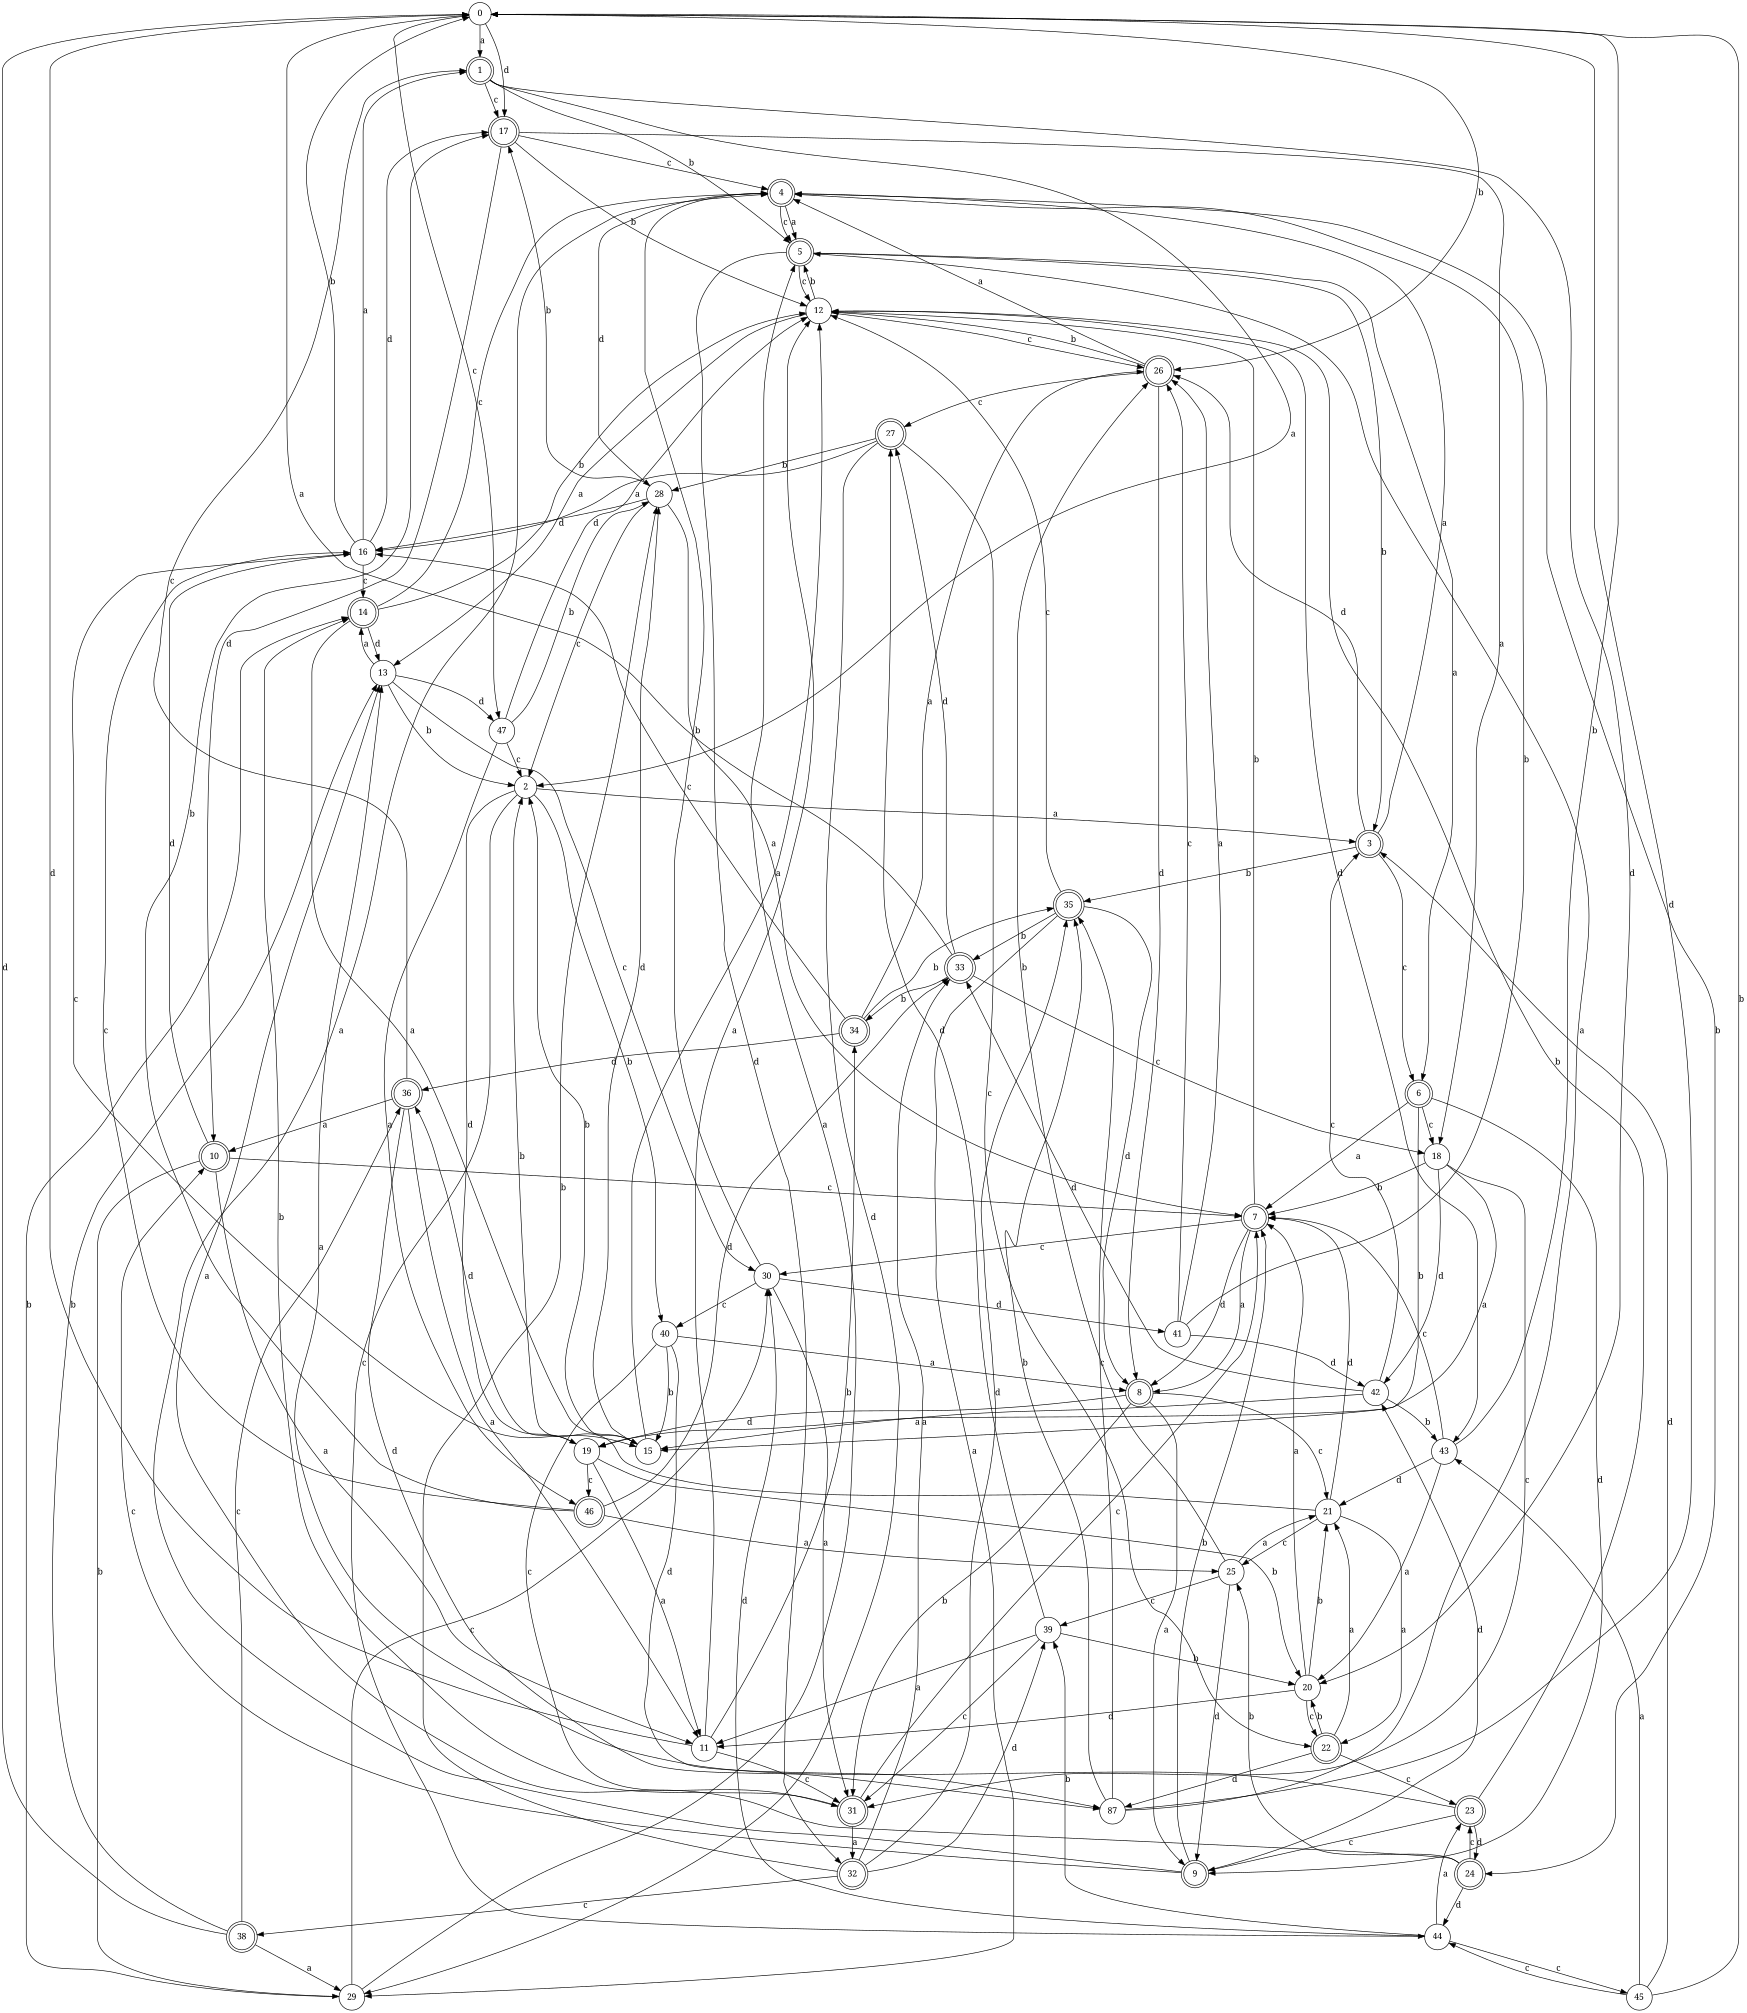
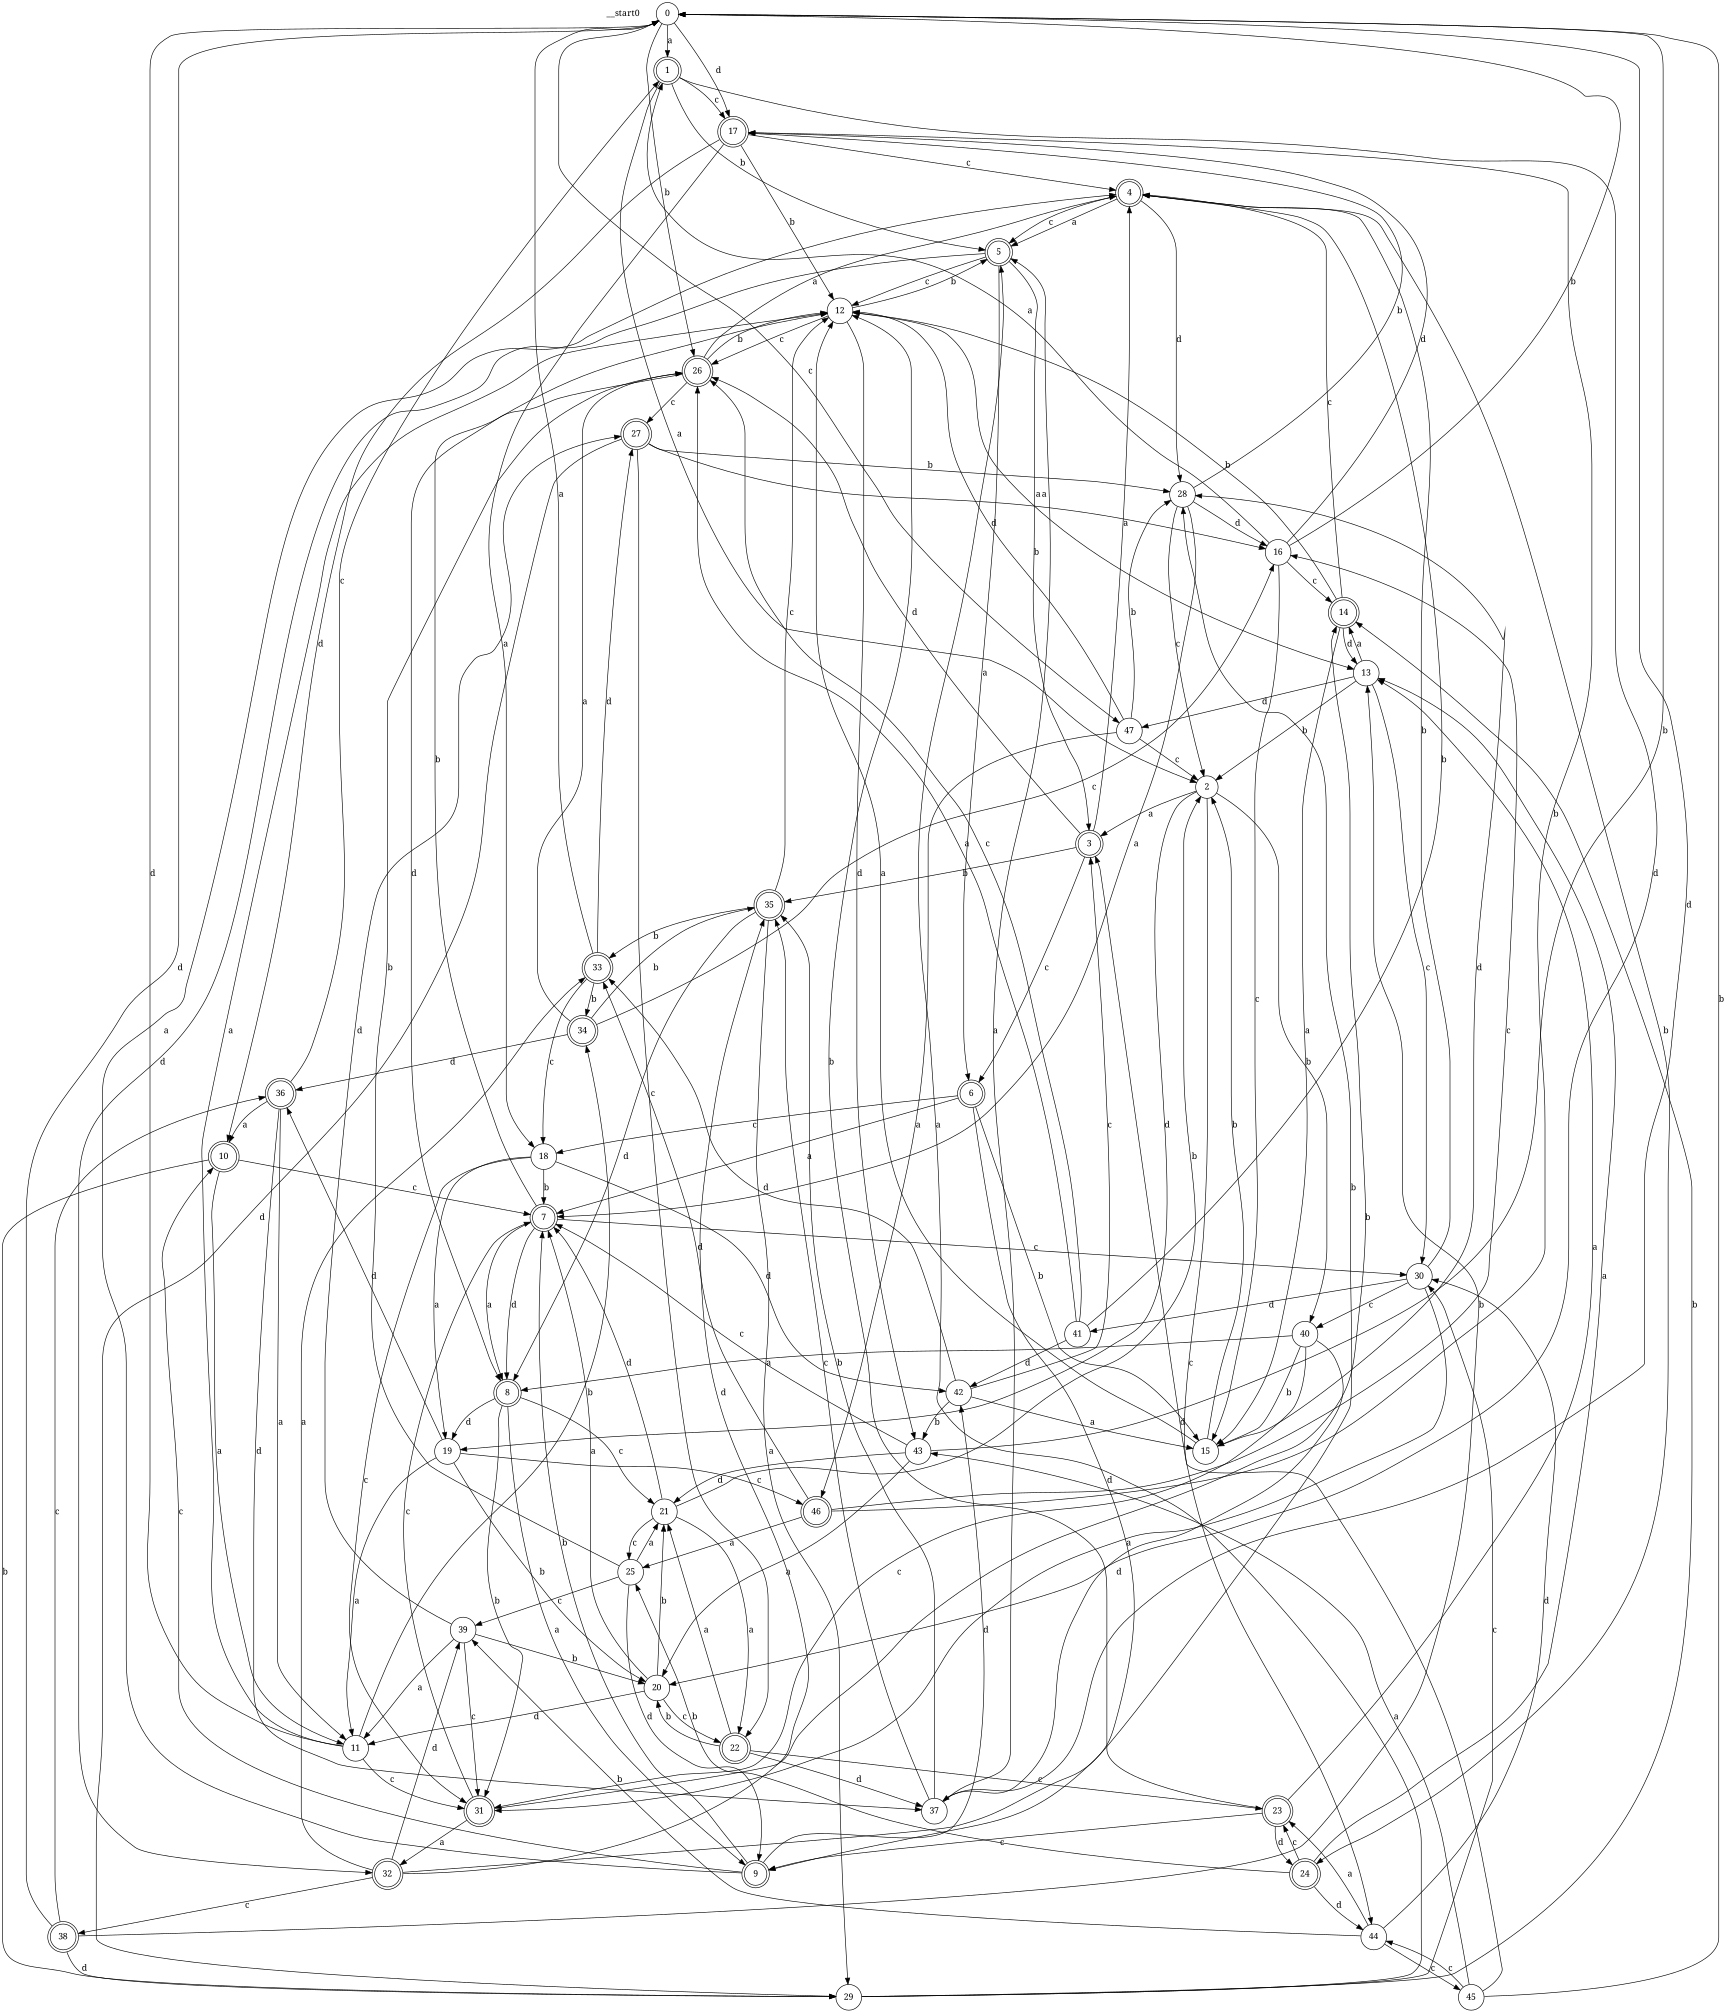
node "__start0": added
edge "10" -> "16": removed, label "d"
node "87": label "87" -> "37"
edge "38" -> "29": label "a" -> "d"
